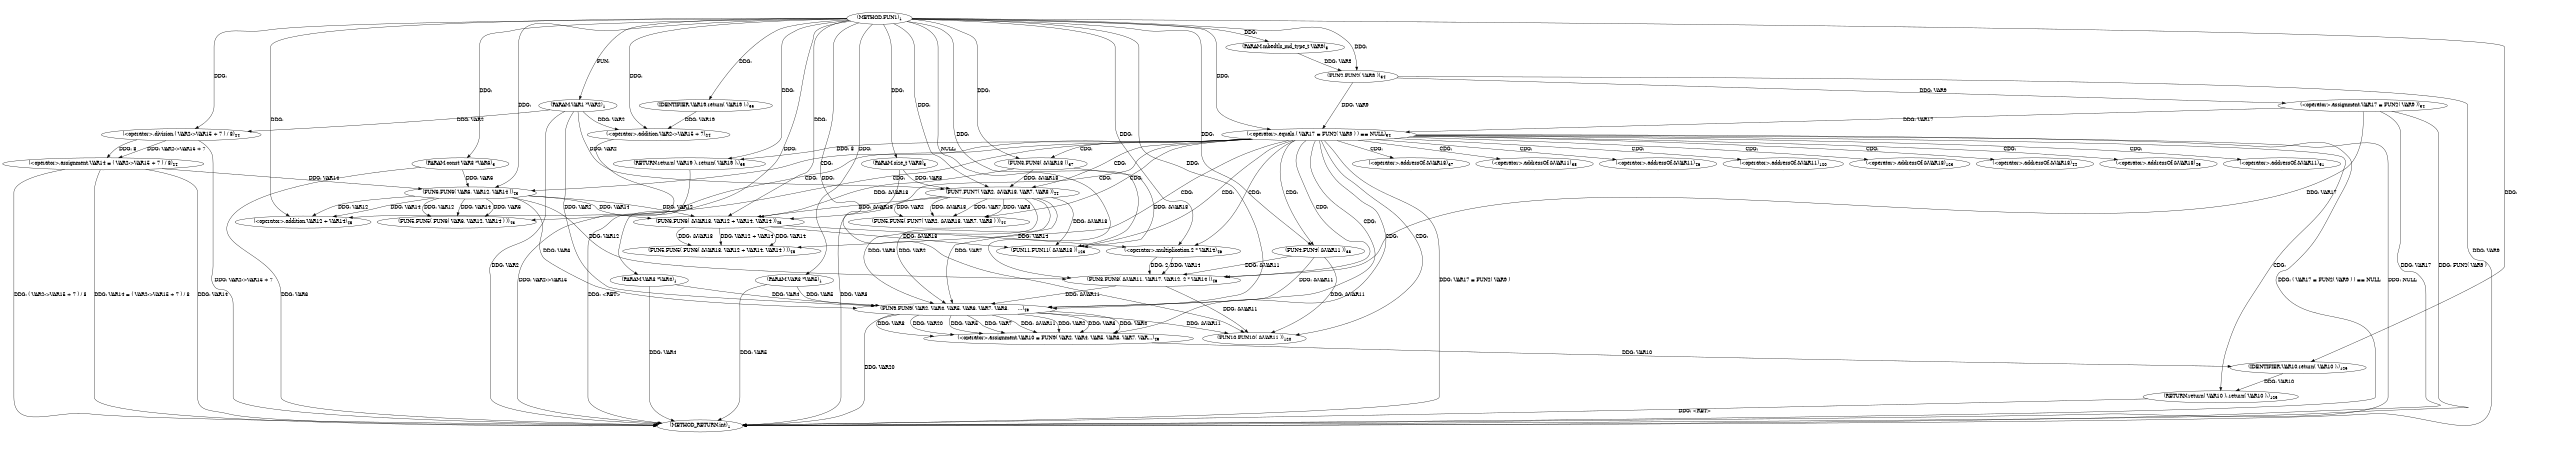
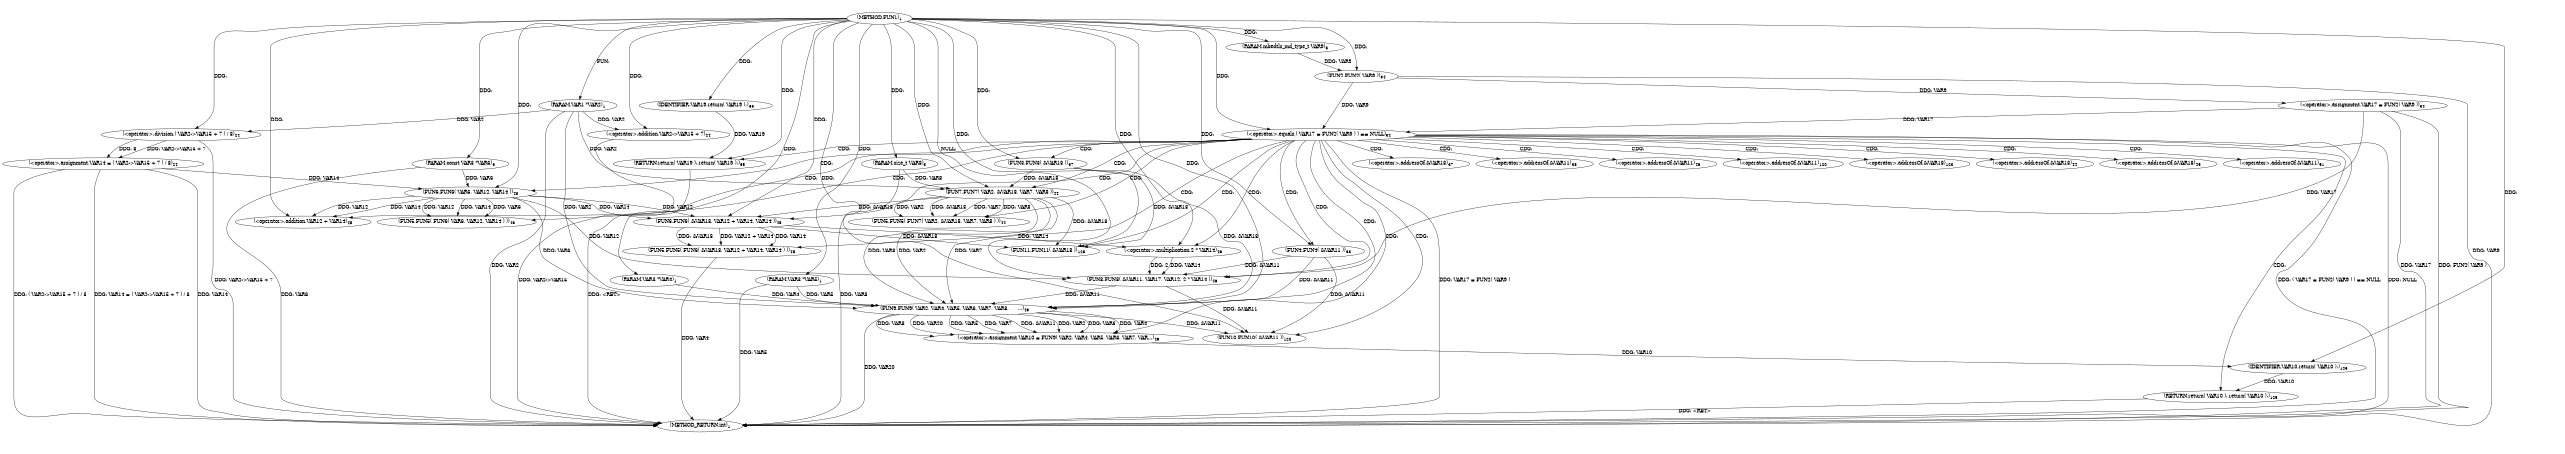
edge "(IDENTIFIER,VAR19,return( VAR19 );)" -> "(<operator>.addition,VAR2->VAR15 + 7)": now "(IDENTIFIER,VAR19,return( VAR19 );)" -> "(RETURN,return( VAR19 );,return( VAR19 );)"
edge "(<operator>.equals,( VAR17 = FUN2( VAR9 ) ) == NULL)" -> "(RETURN,return( VAR19 );,return( VAR19 );)": label "DDG: 8" -> "CDG: "
edge "(FUN3,FUN3( &VAR18 ))" -> "(FUN6,FUN6( &VAR18, VAR12 + VAR14, VAR14 ))": now "(FUN3,FUN3( &VAR18 ))" -> "(FUN9,FUN9( VAR2, VAR4, VAR5, VAR6, VAR7, VAR8,      ...)"
edge "(PARAM,VAR3 *VAR4)" -> "(METHOD_RETURN,int)": now "(FUN5,FUN5( FUN6( &VAR18, VAR12 + VAR14, VAR14 ) ))" -> "(METHOD_RETURN,int)"
